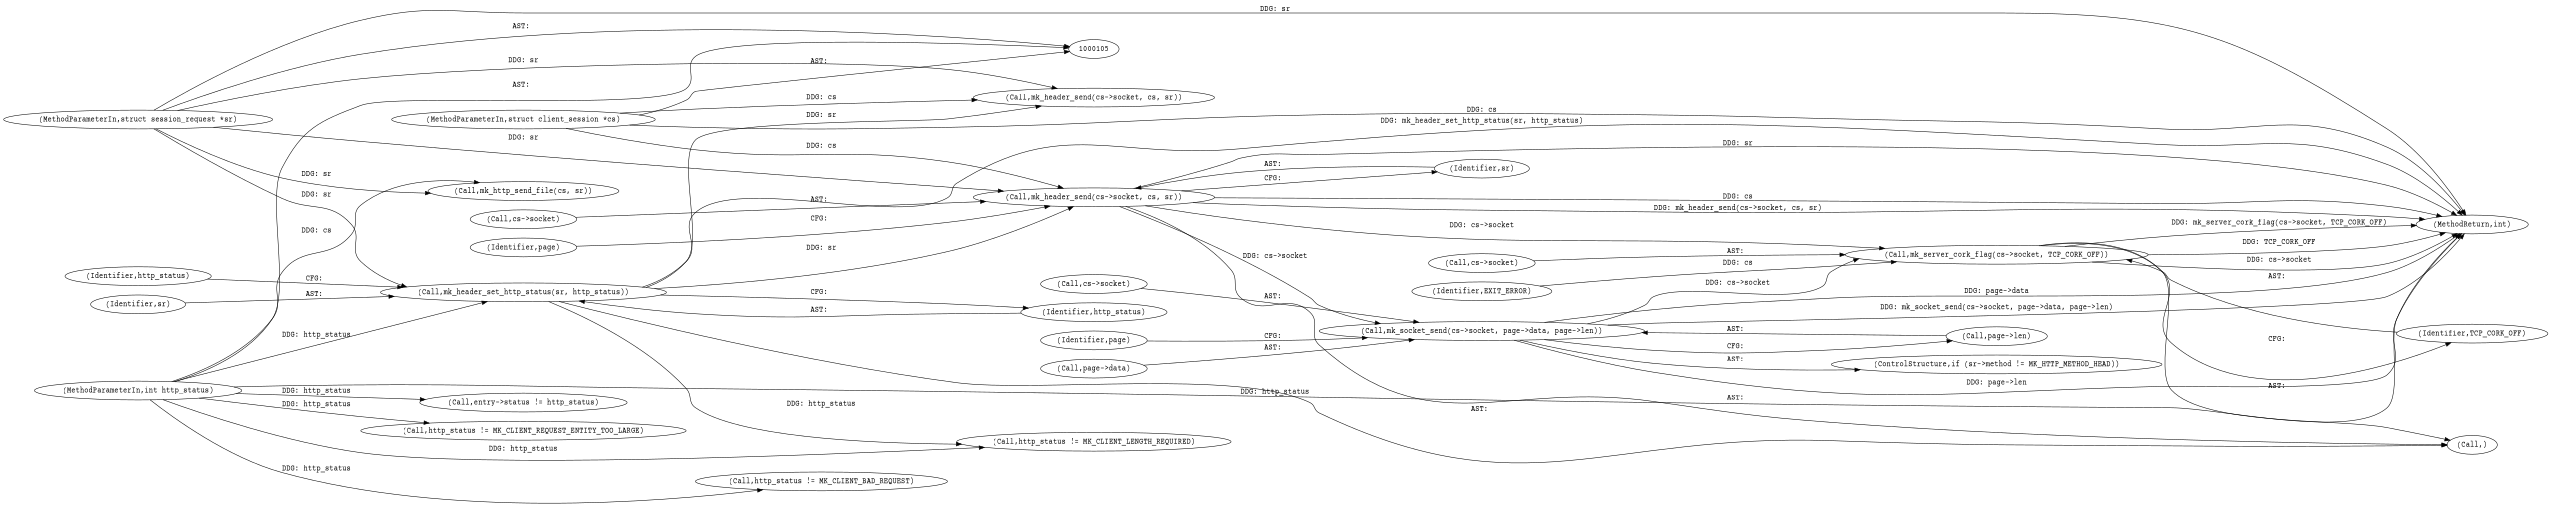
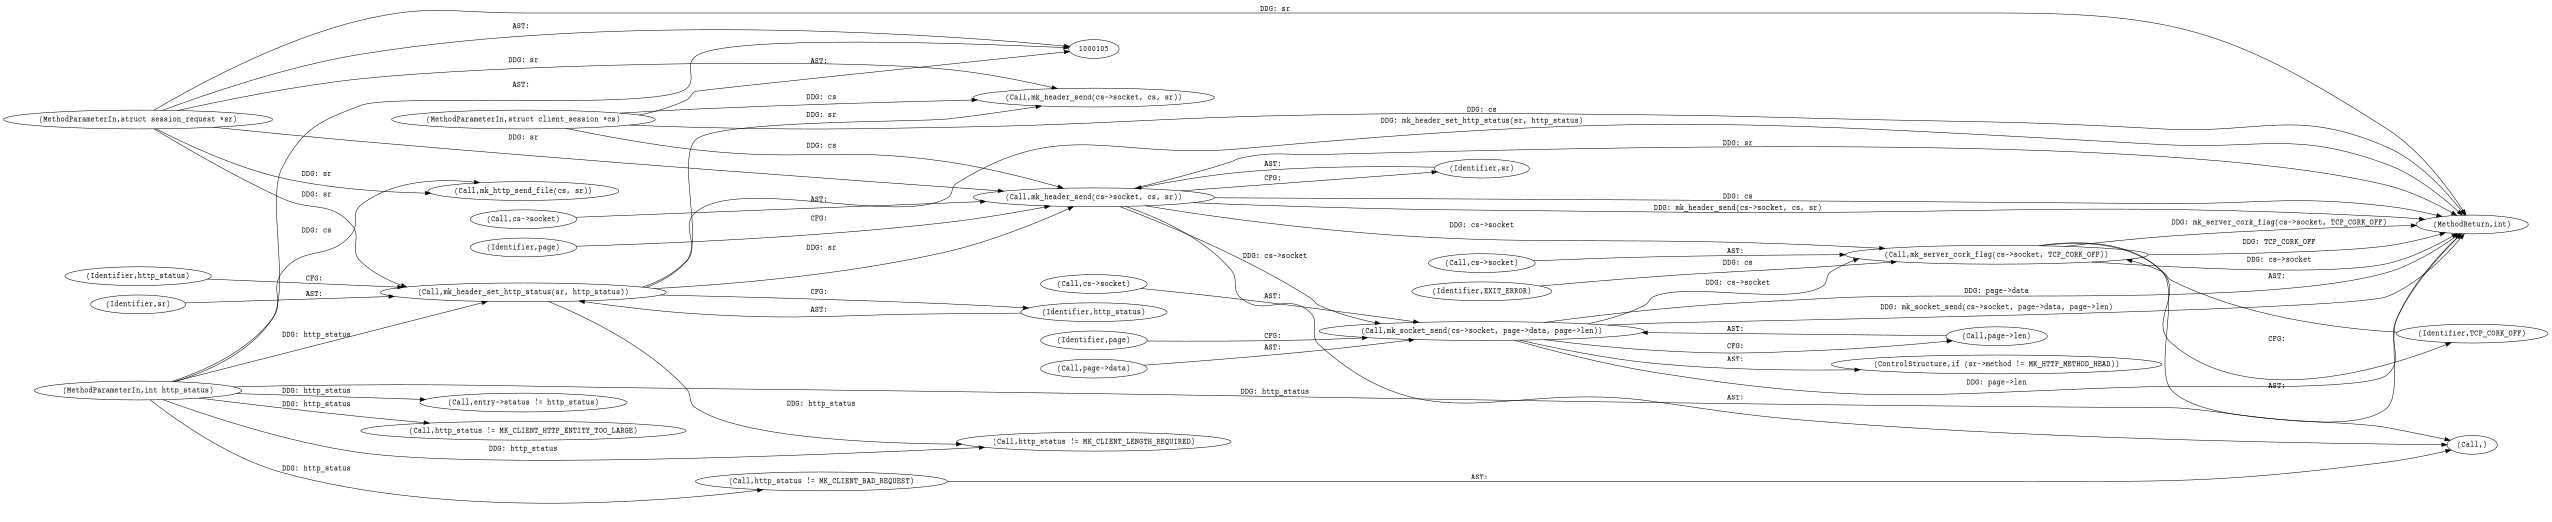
node "(Call,http_status != MK_CLIENT_REQUEST_ENTITY_TOO_LARGE)": label "(Call,http_status != MK_CLIENT_REQUEST_ENTITY_TOO_LARGE)" -> "(Call,http_status != MK_CLIENT_HTTP_ENTITY_TOO_LARGE)"
edge "(Call,mk_header_set_http_status(sr, http_status))" -> "(Call,)": now "(Call,http_status != MK_CLIENT_BAD_REQUEST)" -> "(Call,)"
